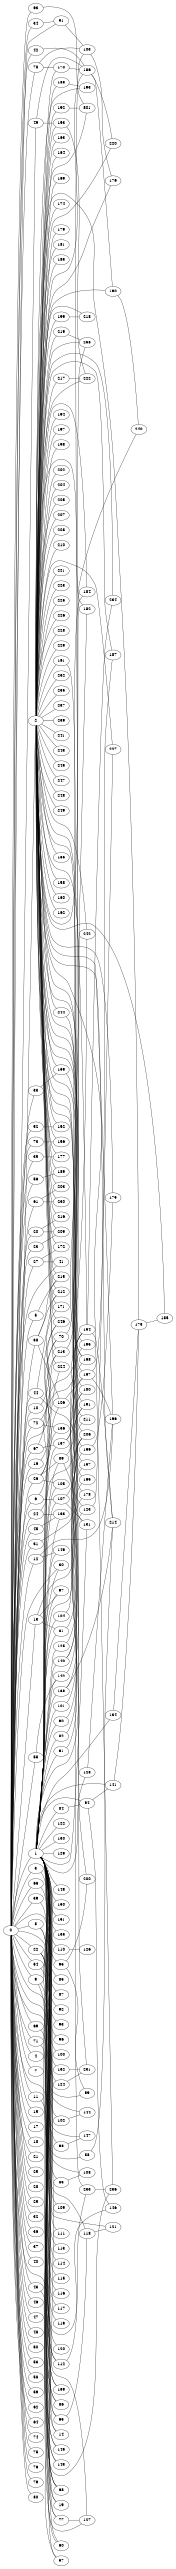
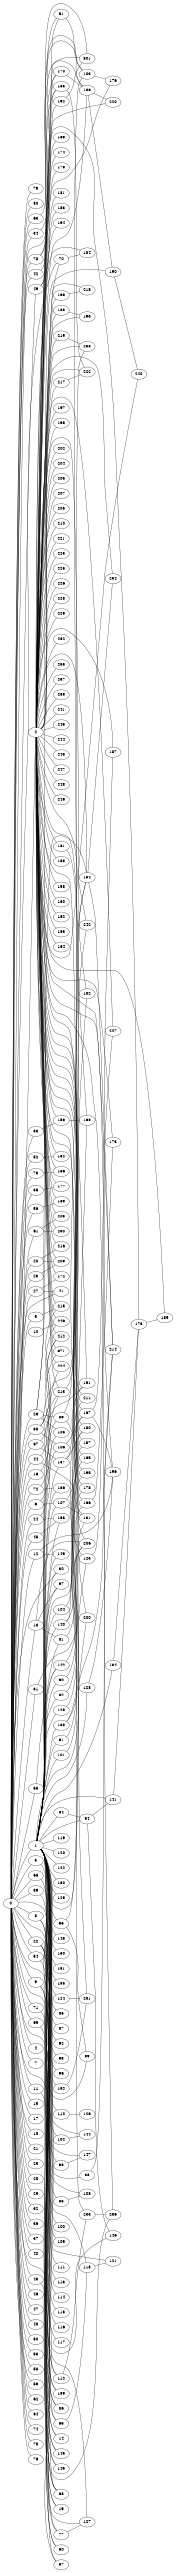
edge "244" -- "211": now "2" -- "211"
node "171": label "171" -> "671"
edge "10" -- "0": removed
